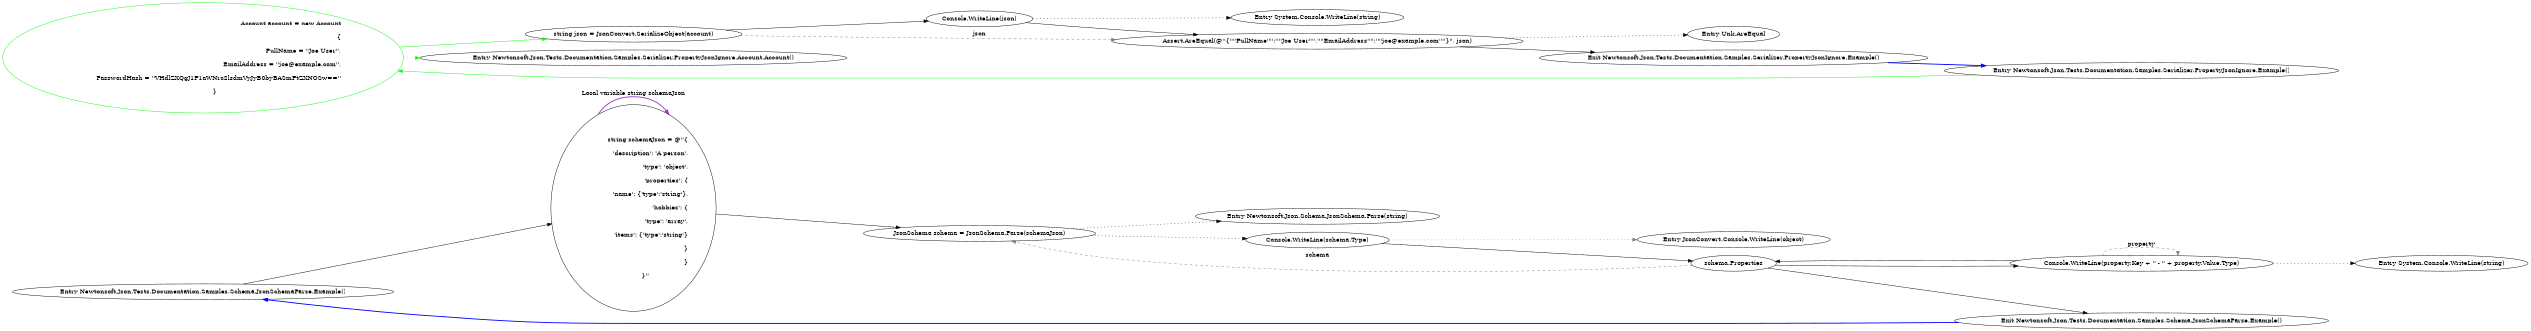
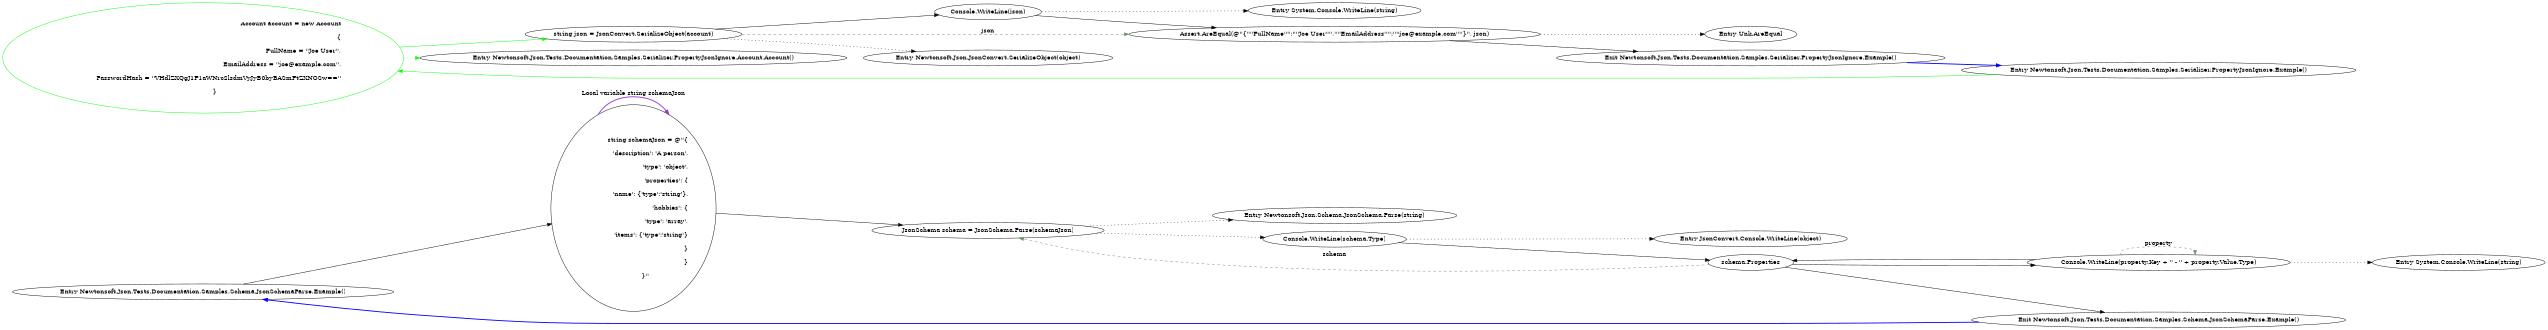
node "Entry Newtonsoft.Json.JsonConvert.SerializeObject(object)": added
edge "Console.WriteLine(schema.Type)" -> "Entry JsonConvert.Console.WriteLine(object)": color darkseagreen4 -> black
